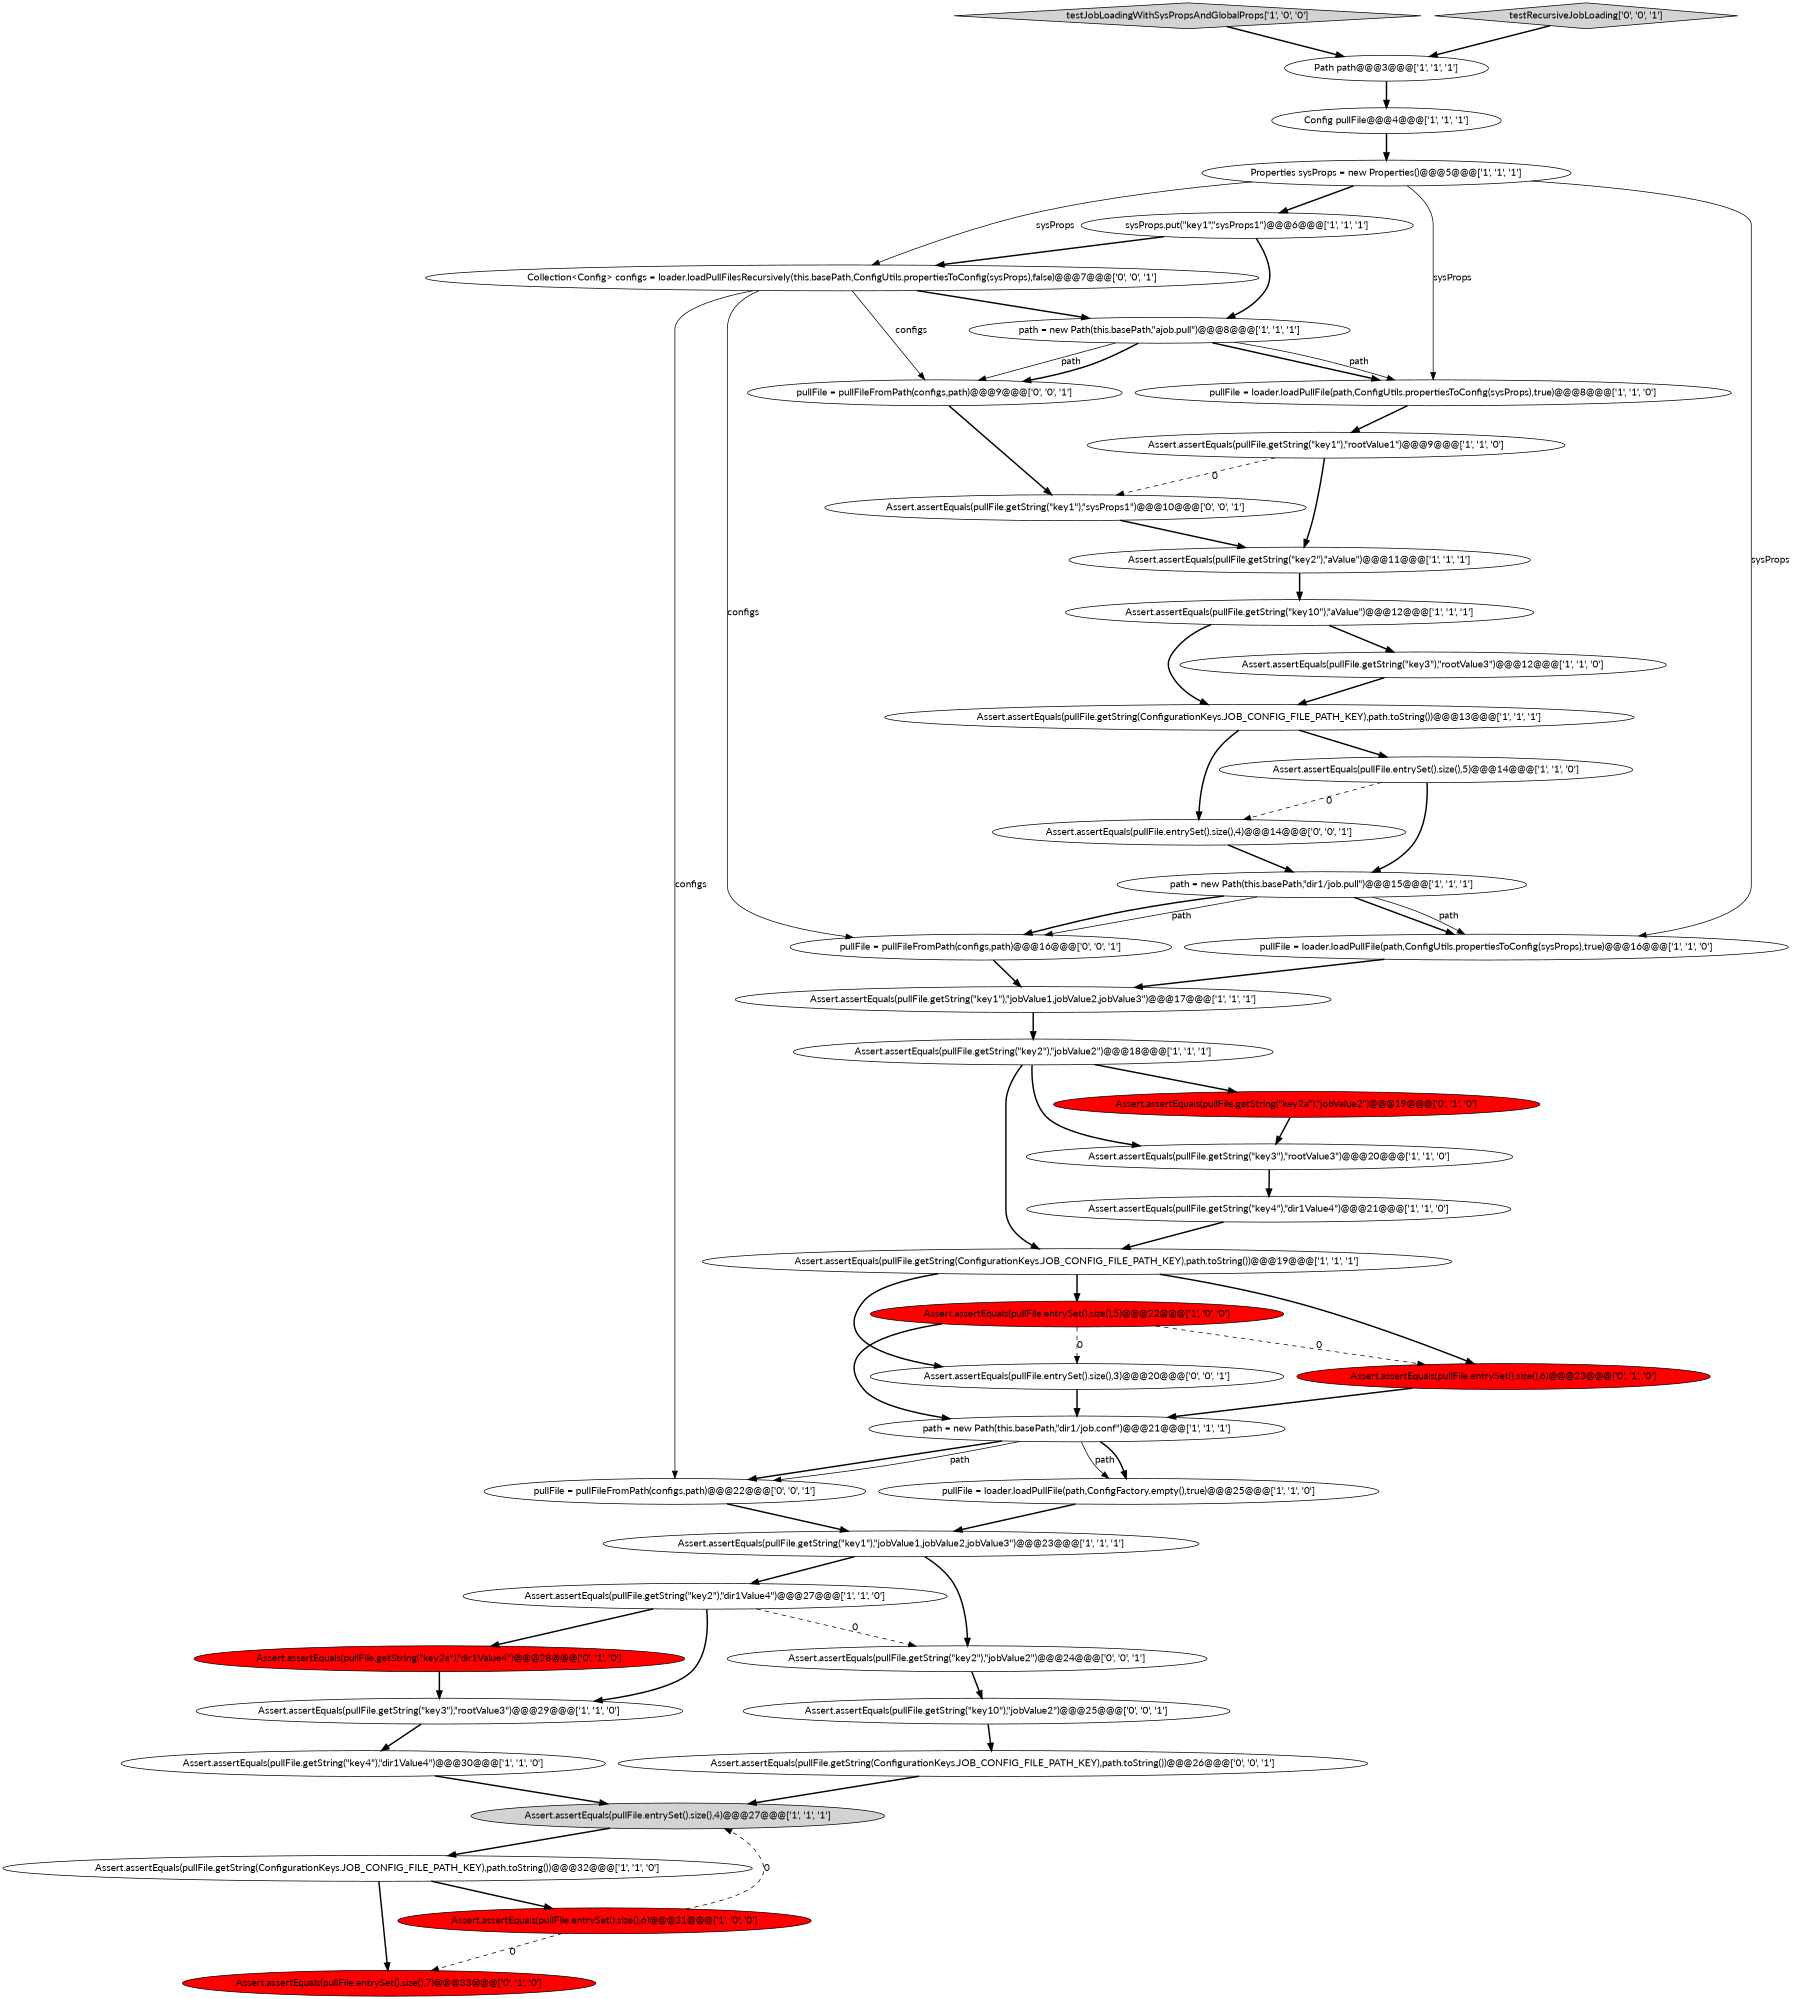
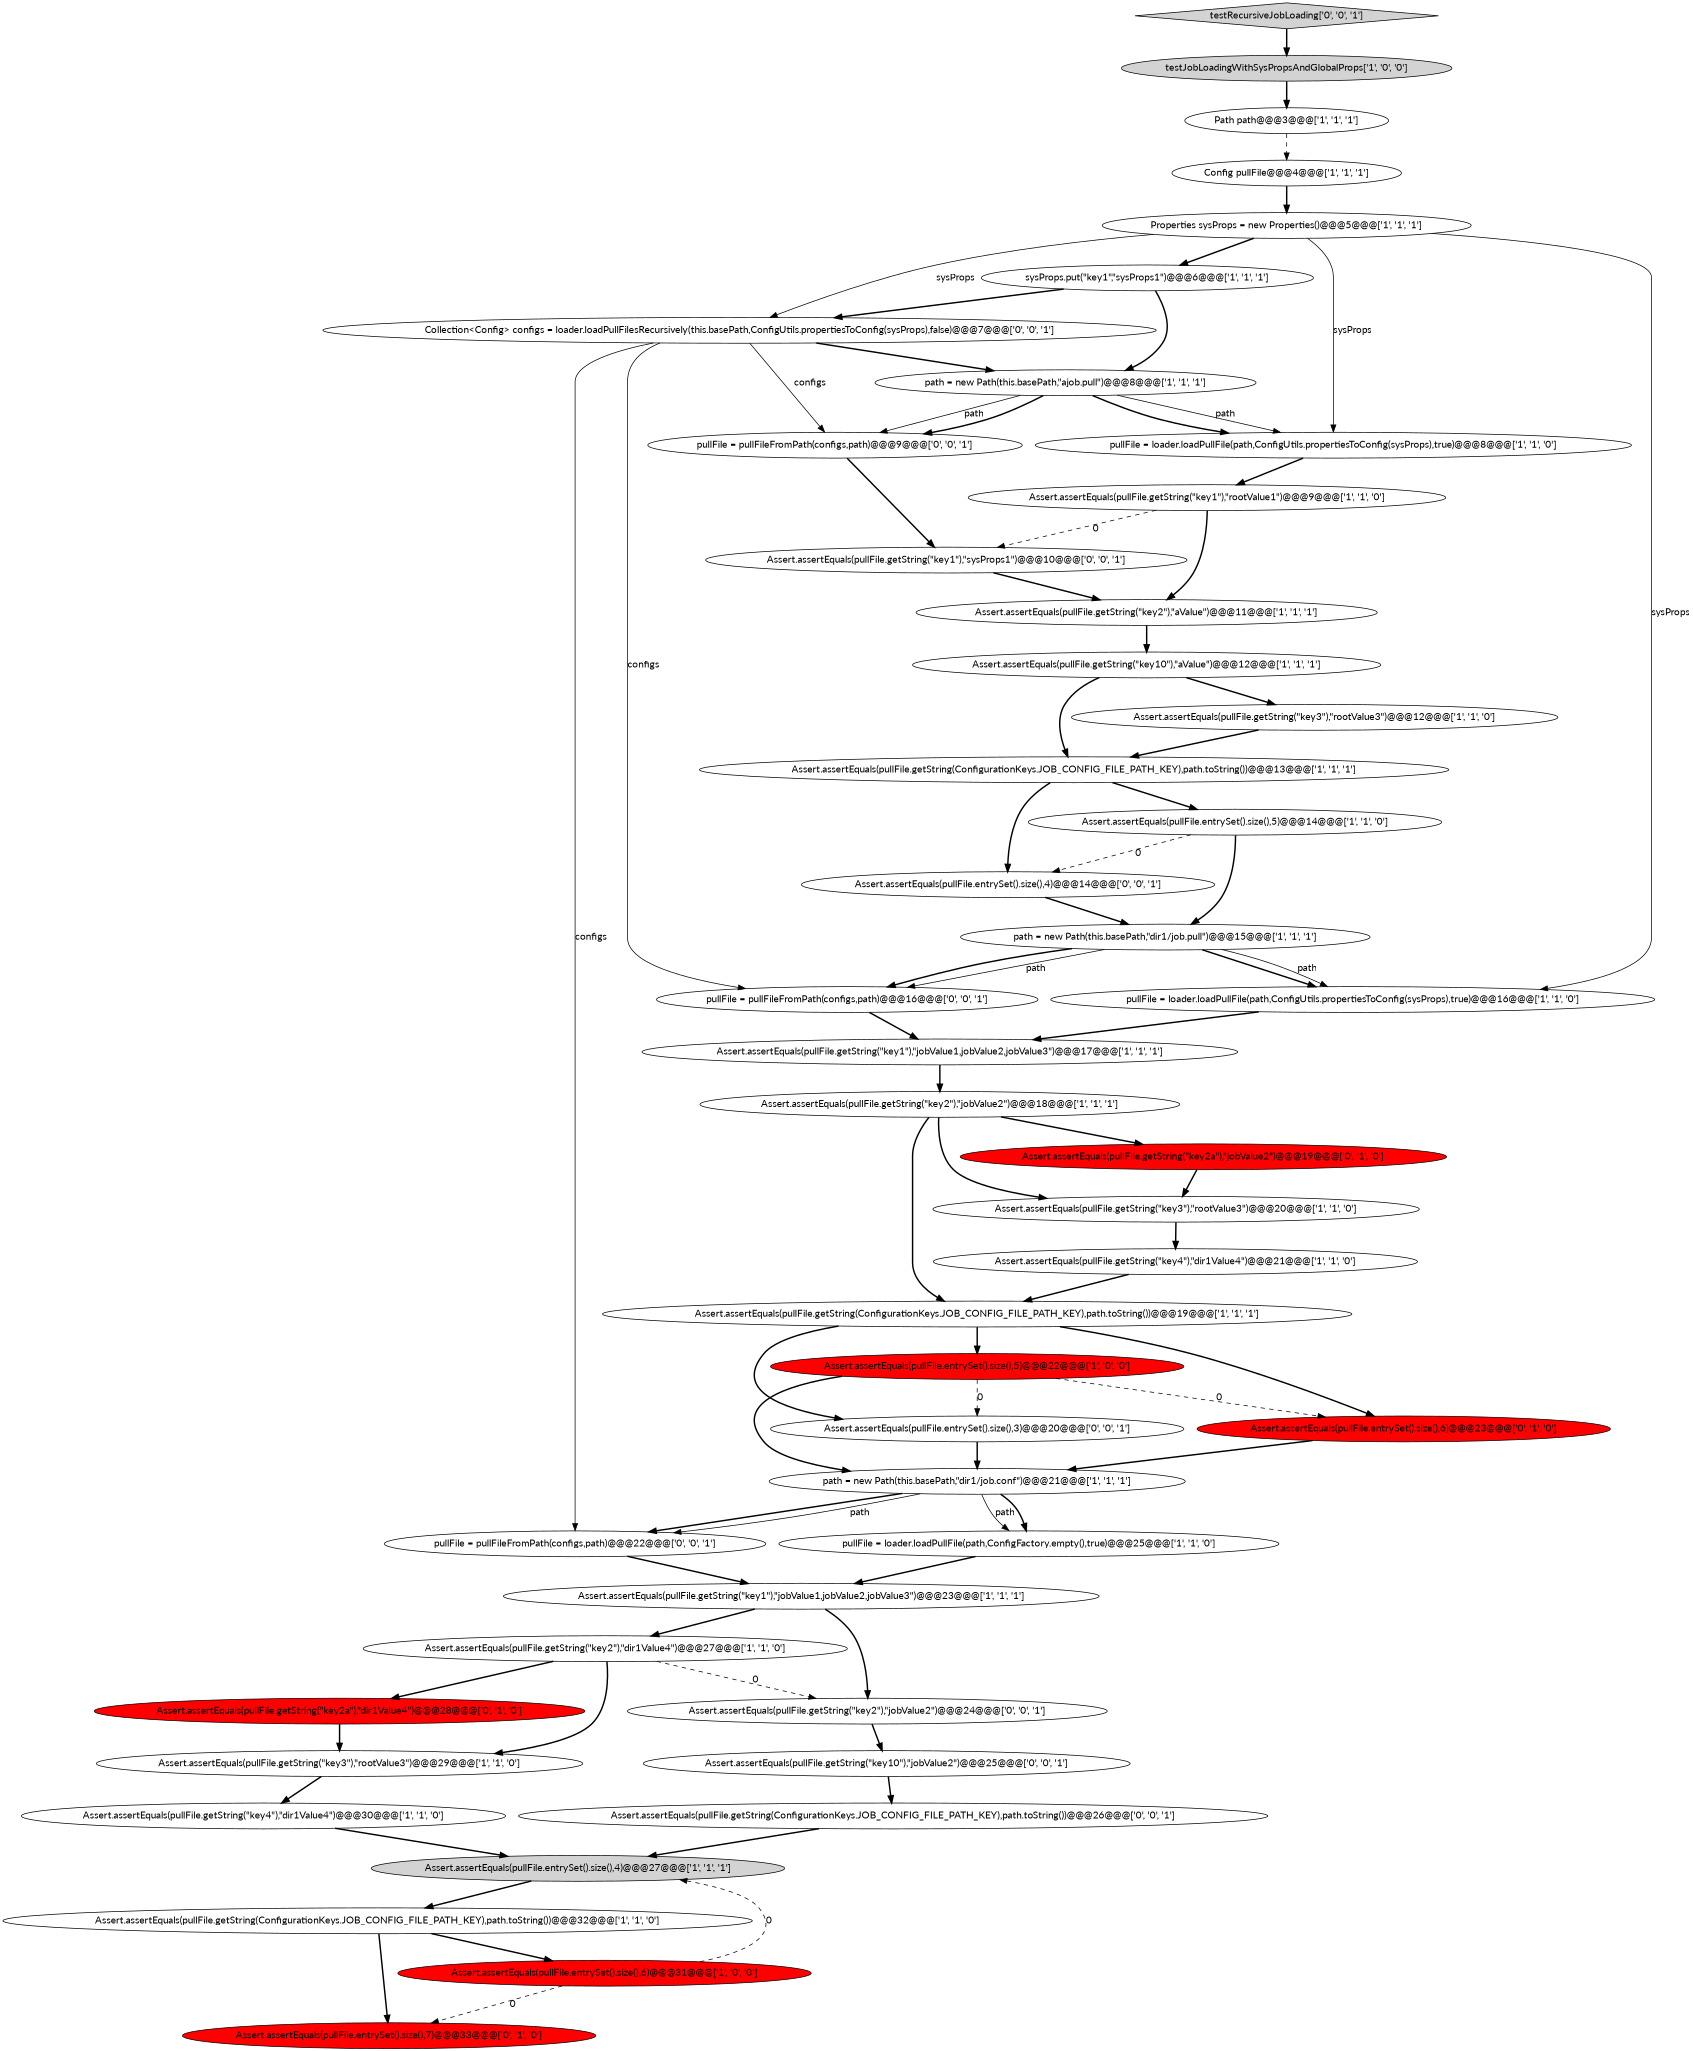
node "testJobLoadingWithSysPropsAndGlobalProps['1', '0', '0']": shape diamond -> ellipse
edge "testRecursiveJobLoading['0', '0', '1']" -> "Path path@@@3@@@['1', '1', '1']": now "testRecursiveJobLoading['0', '0', '1']" -> "testJobLoadingWithSysPropsAndGlobalProps['1', '0', '0']"
edge "Path path@@@3@@@['1', '1', '1']" -> "Config pullFile@@@4@@@['1', '1', '1']": style bold -> dashed
